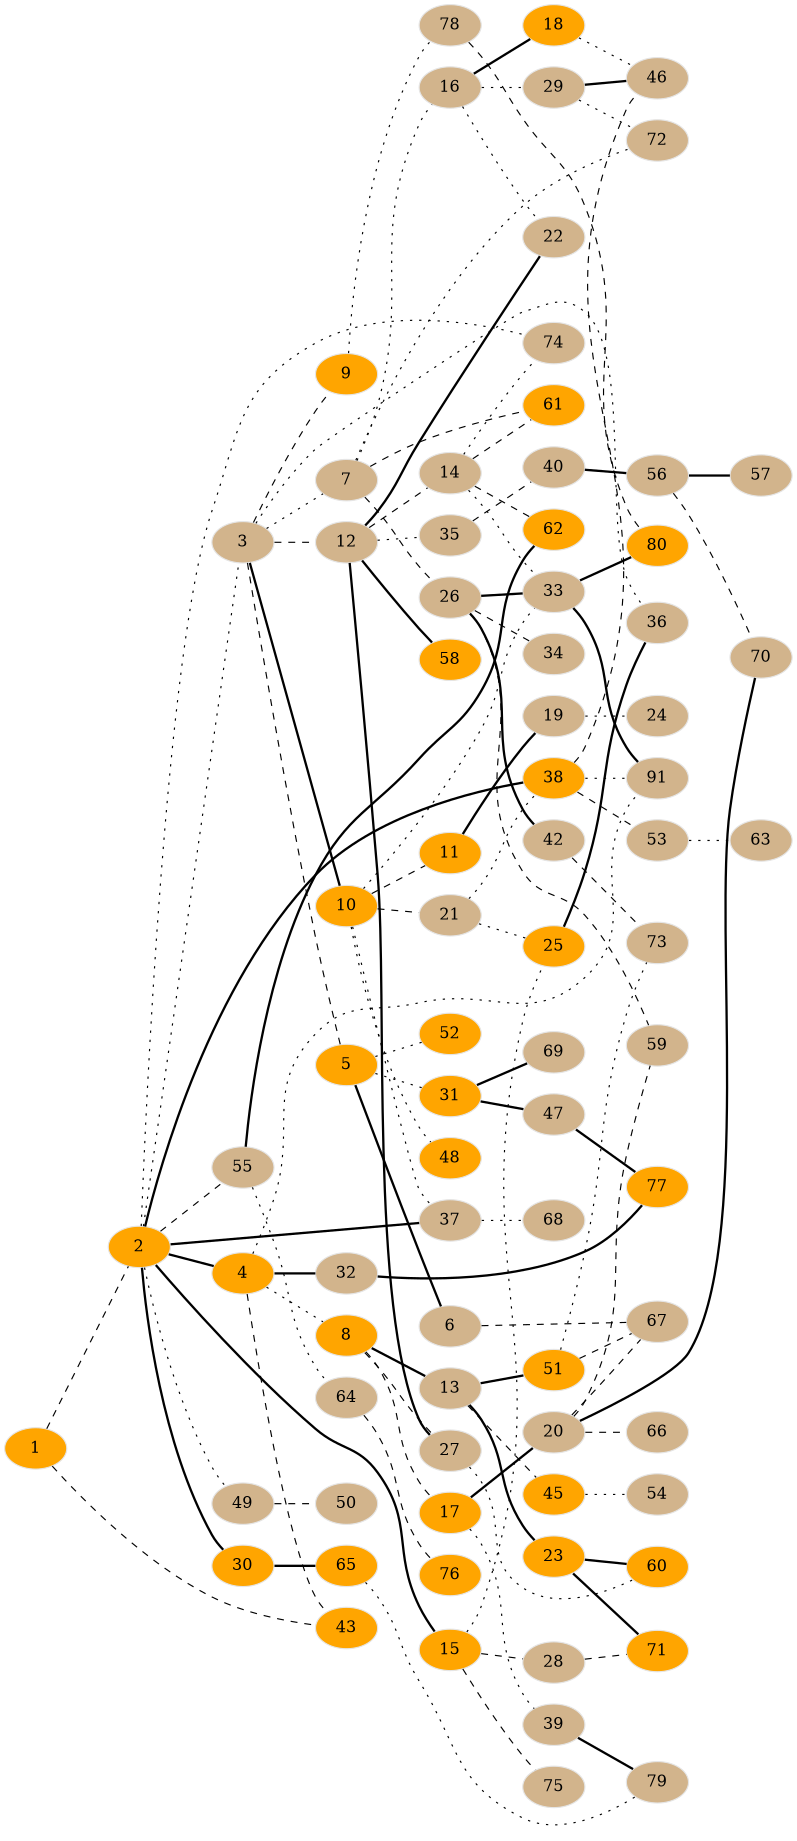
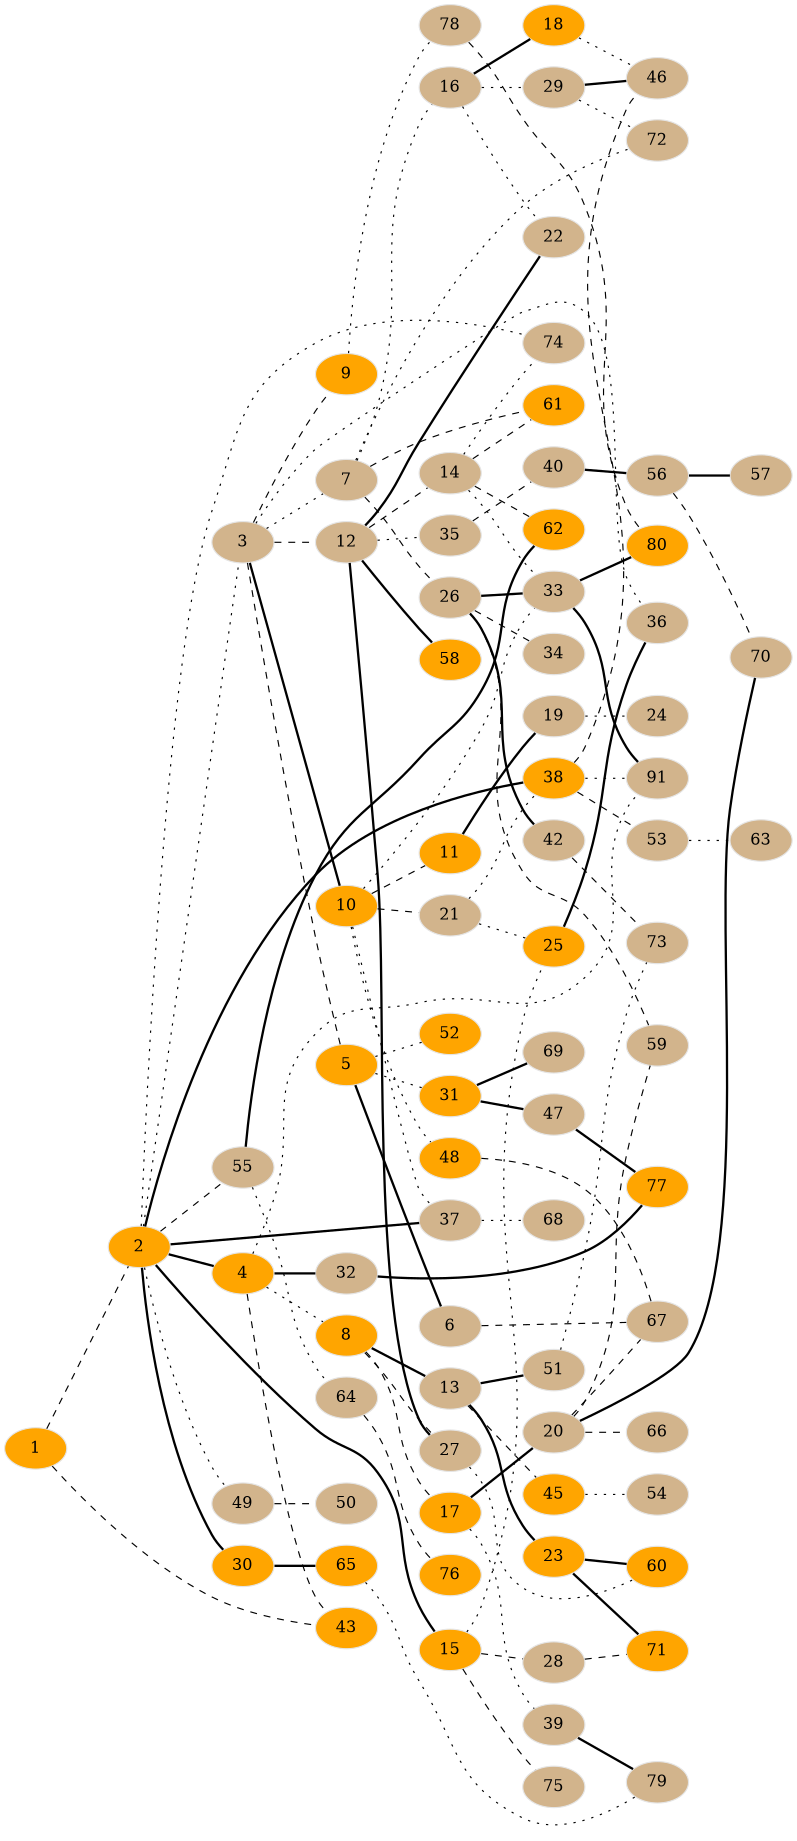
edge "67" -- "51": now "67" -- "48"
node "51": fillcolor orange -> tan
